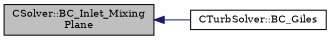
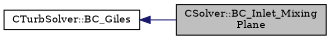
edge "CTurbSolver::BC_Giles" -> "CSolver::BC_Inlet_Mixing Plane": reversed
